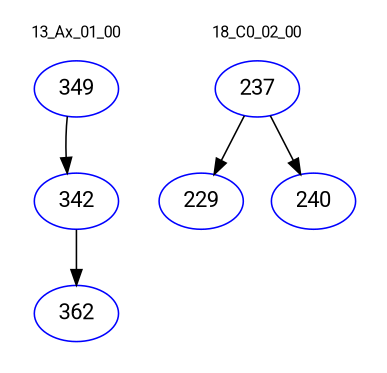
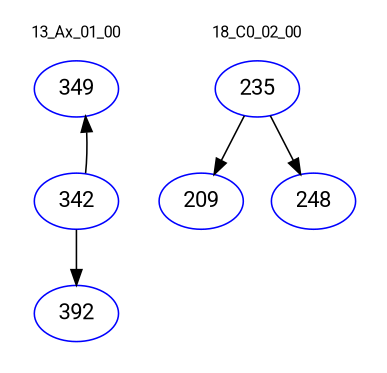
node "237": label "237" -> "235"
edge "349" -> "342": reversed
node "229": label "229" -> "209"
node "240": label "240" -> "248"
node "362": label "362" -> "392"
